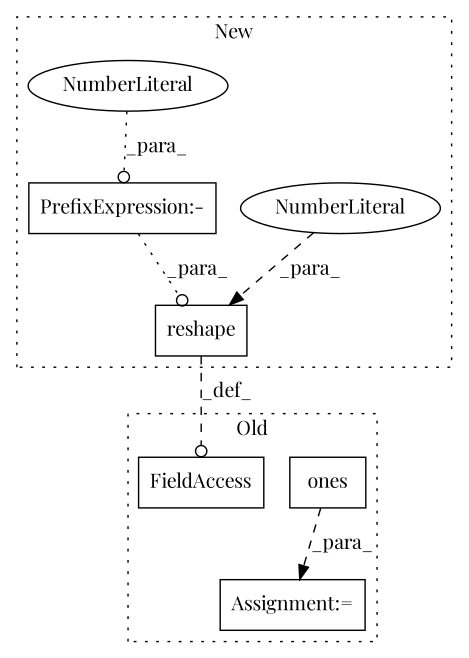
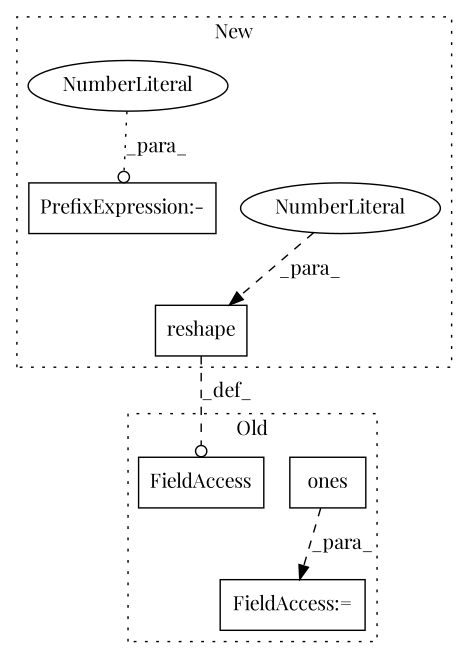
edge "PrefixExpression:-" -> "reshape": removed, label "_para_"
node "Assignment:=": label "Assignment:=" -> "FieldAccess:="
